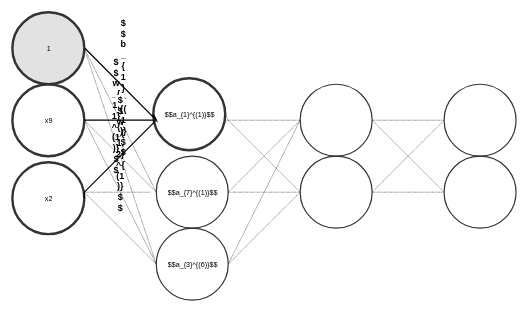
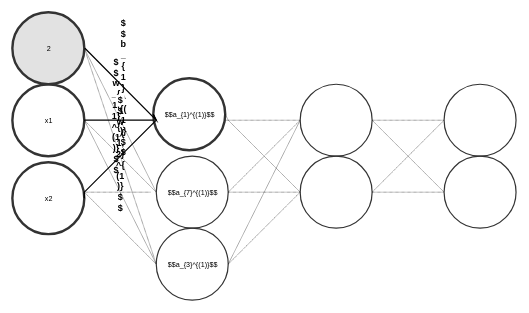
node "1": label "1" -> "2"
node "x9": label "x9" -> "x1"
node "$$a_{3}^{(6)}$$": label "$$a_{3}^{(6)}$$" -> "$$a_{3}^{(1)}$$"
